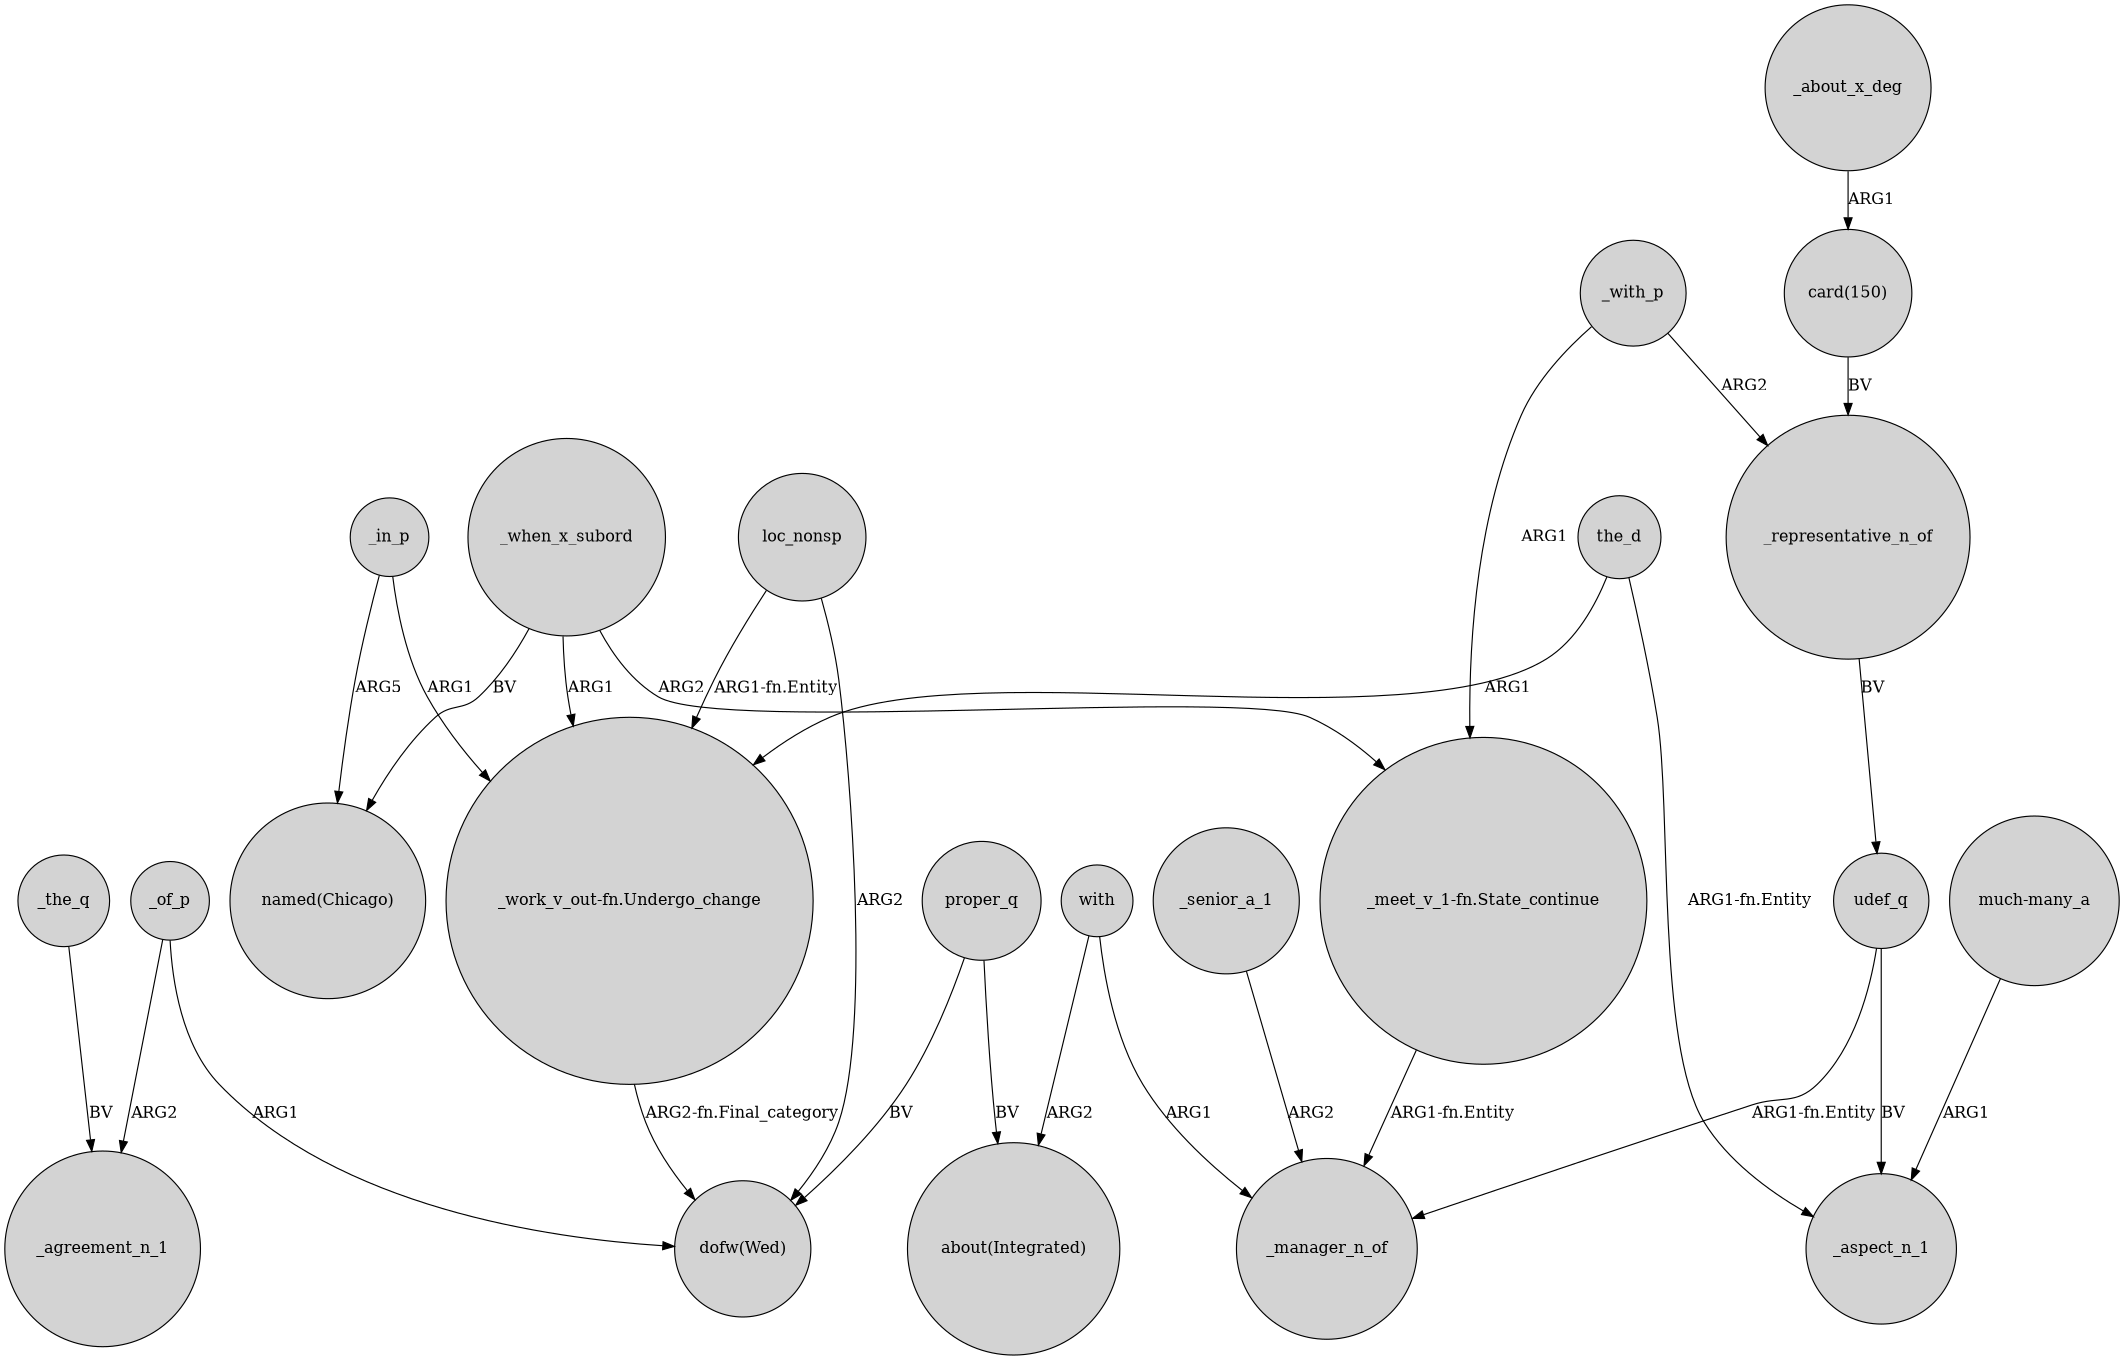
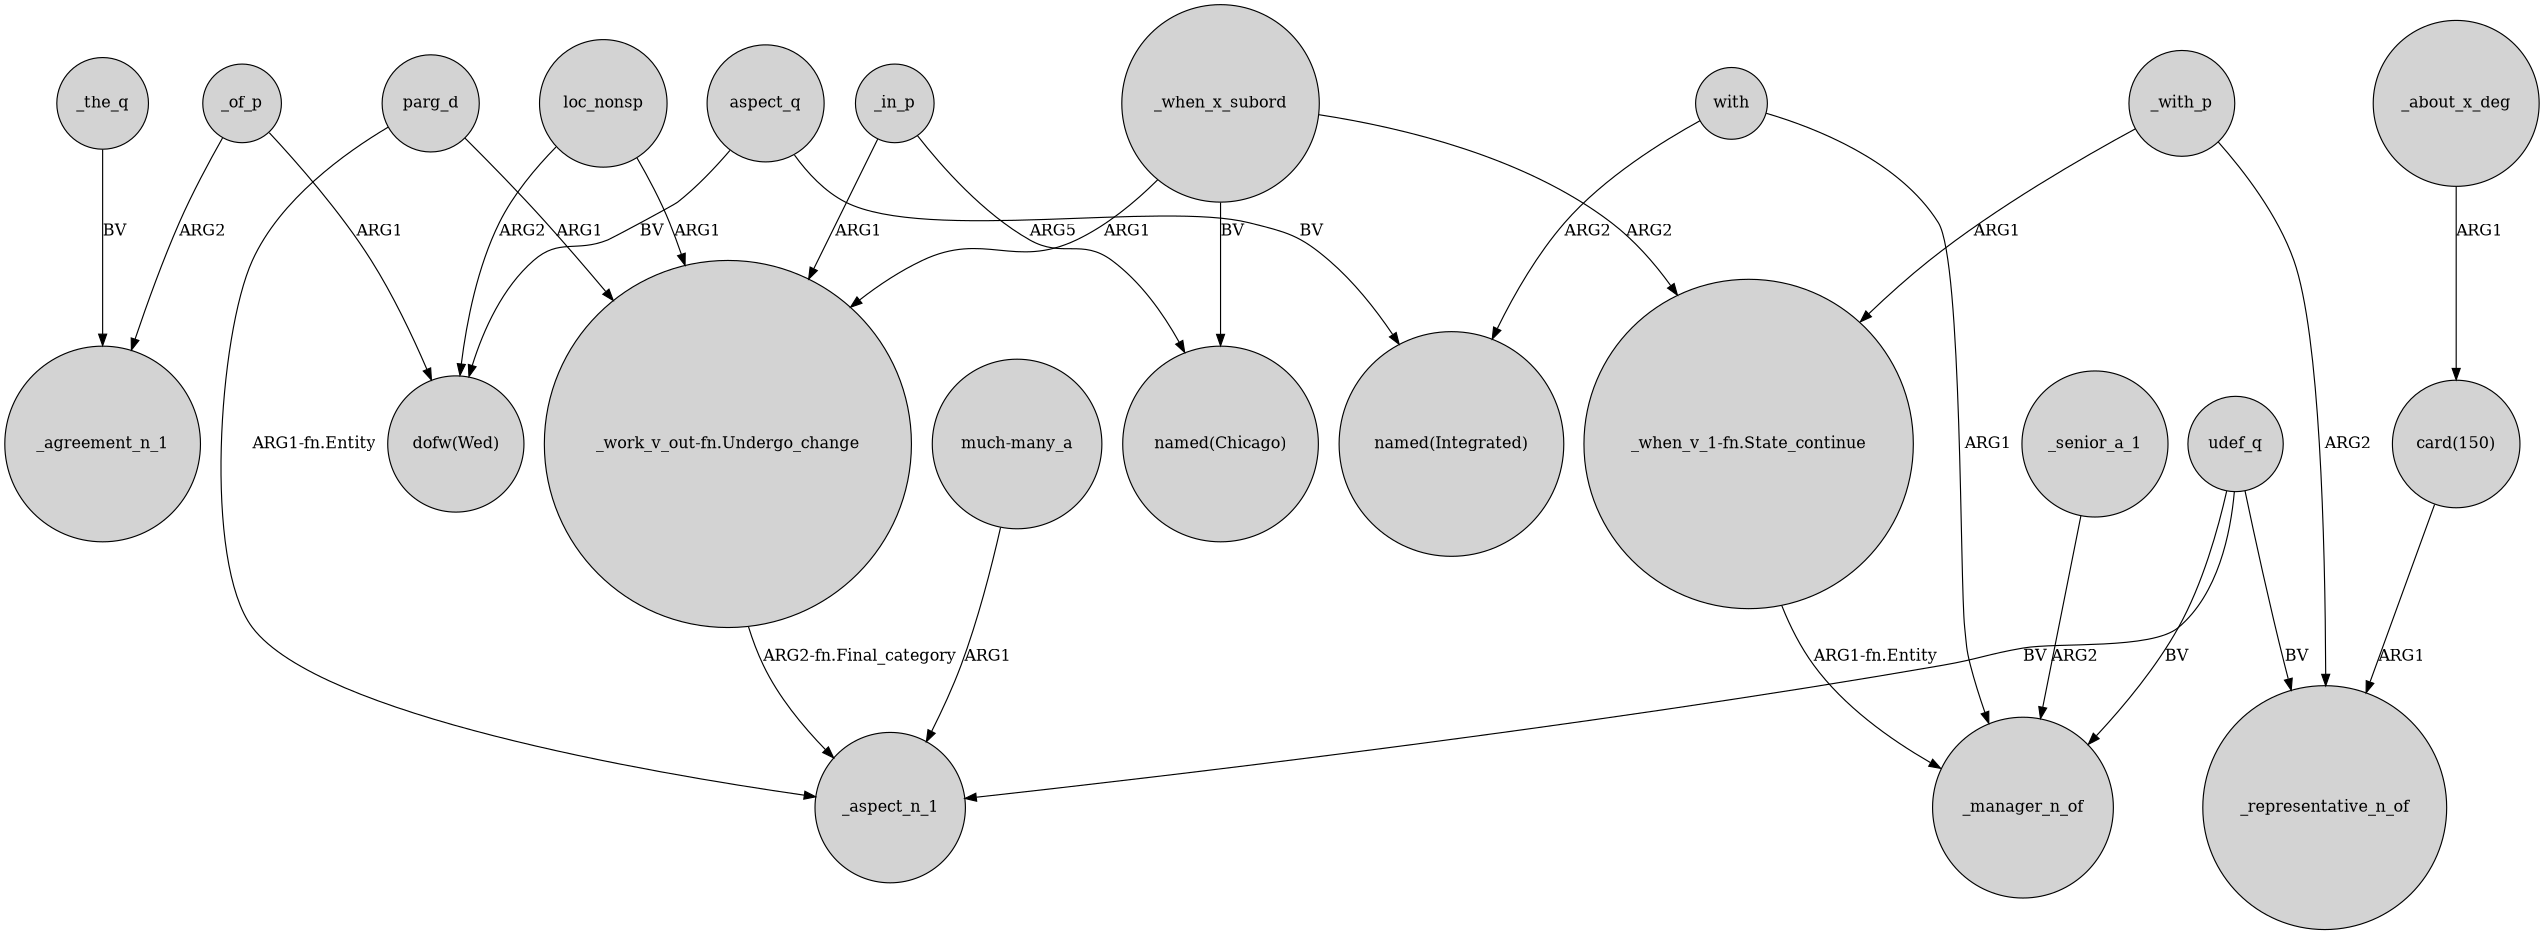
edge "card(150)" -> "_representative_n_of": label "BV" -> "ARG1"
node "the_d": label "the_d" -> "parg_d"
edge "loc_nonsp" -> "_work_v_out-fn.Undergo_change": label "ARG1-fn.Entity" -> "ARG1"
edge "_representative_n_of" -> "udef_q": reversed
node "proper_q": label "proper_q" -> "aspect_q"
node "_meet_v_1-fn.State_continue": label "_meet_v_1-fn.State_continue" -> "_when_v_1-fn.State_continue"
edge "udef_q" -> "_manager_n_of": label "ARG1-fn.Entity" -> "BV"
edge "_work_v_out-fn.Undergo_change" -> "dofw(Wed)": now "_work_v_out-fn.Undergo_change" -> "_aspect_n_1"
node "about(Integrated)": label "about(Integrated)" -> "named(Integrated)"
